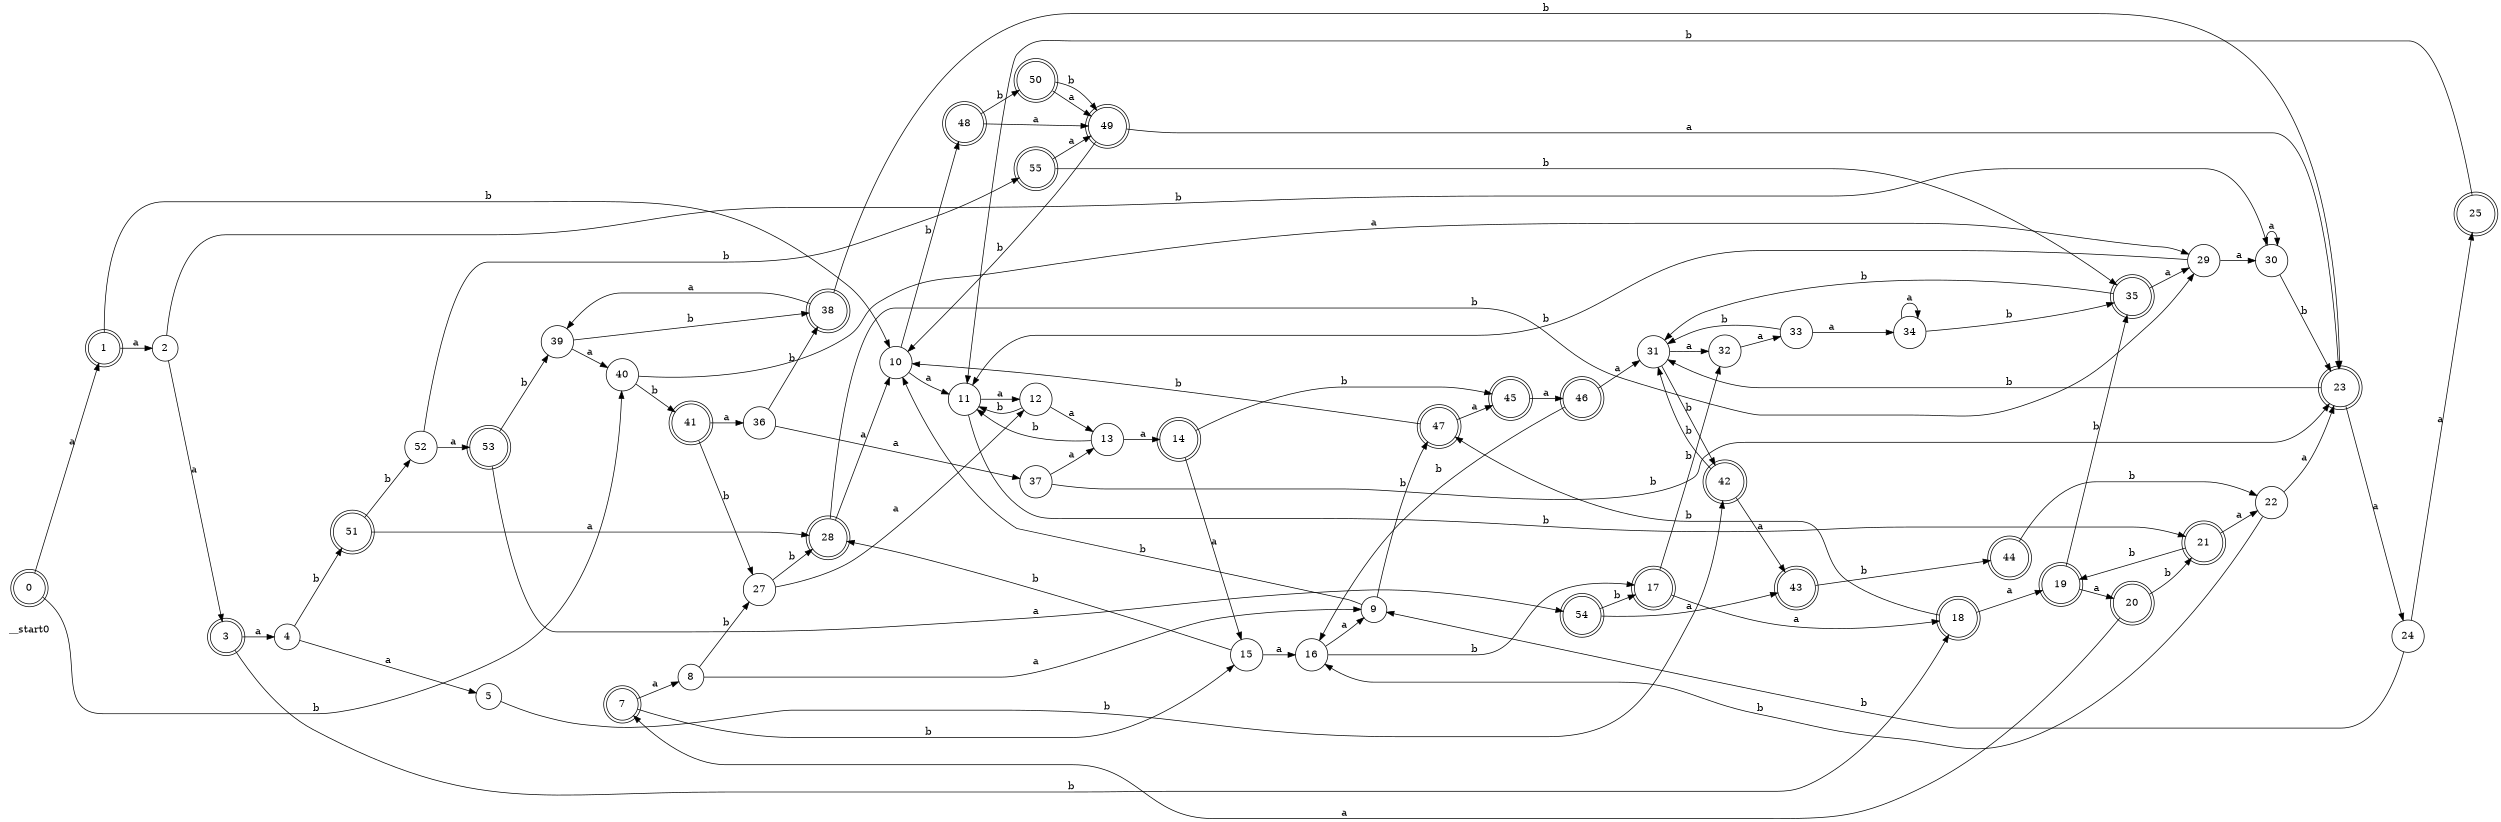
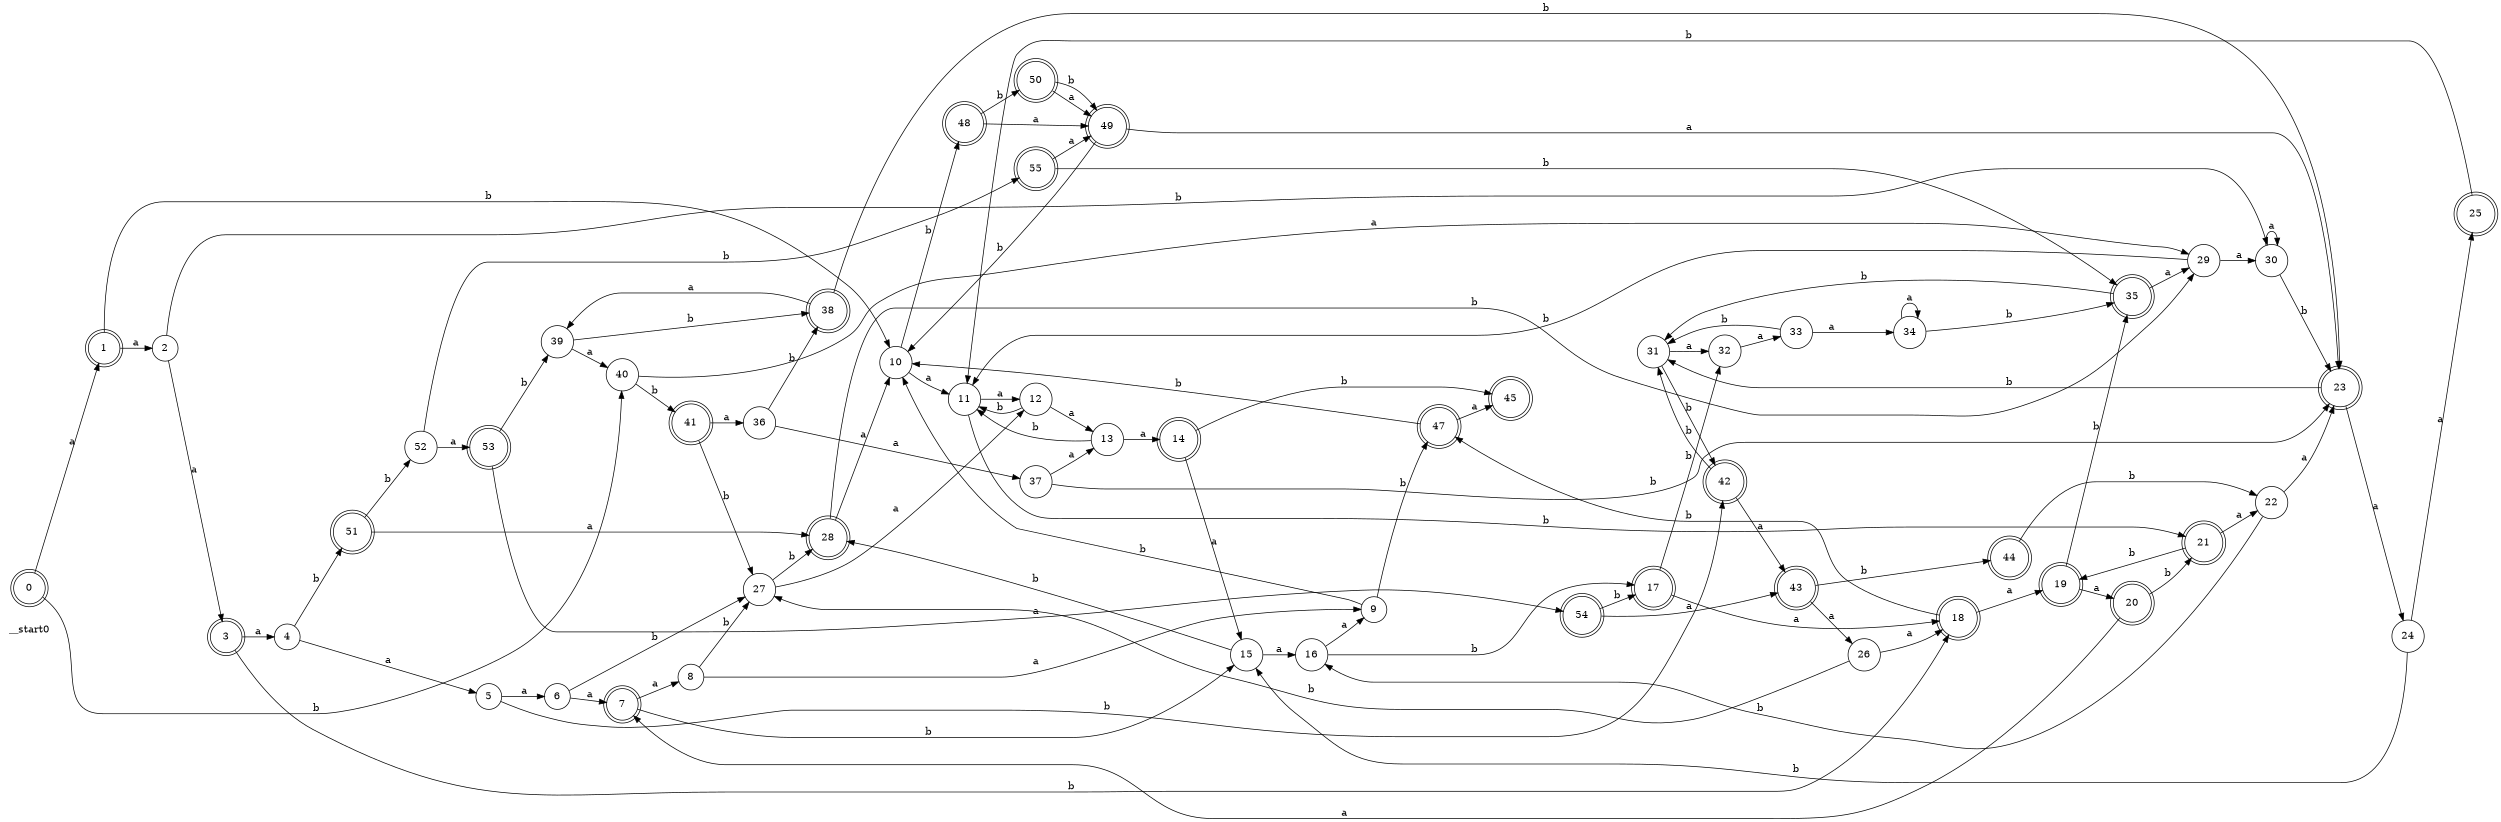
node "46": removed
node "26": added
node "6": added
edge "24" -> "9": now "24" -> "15"
